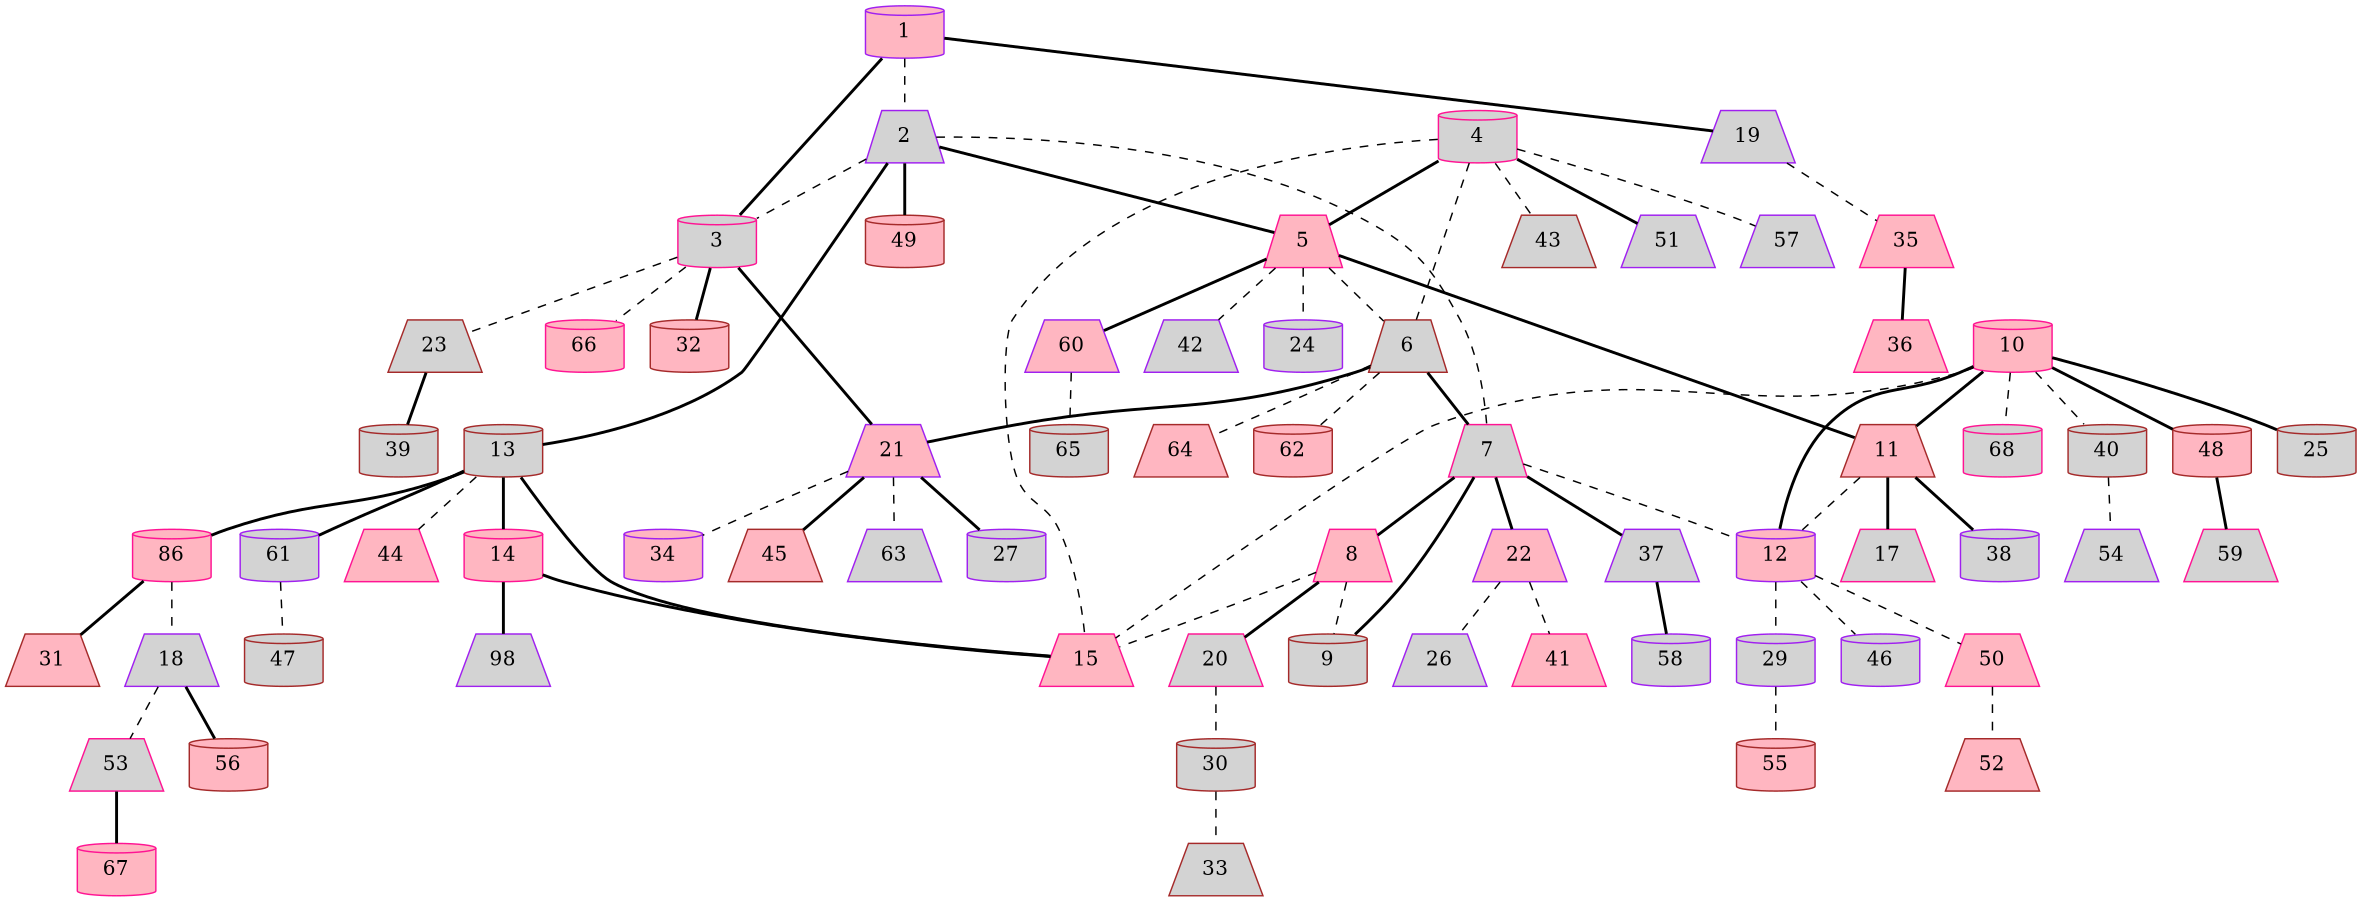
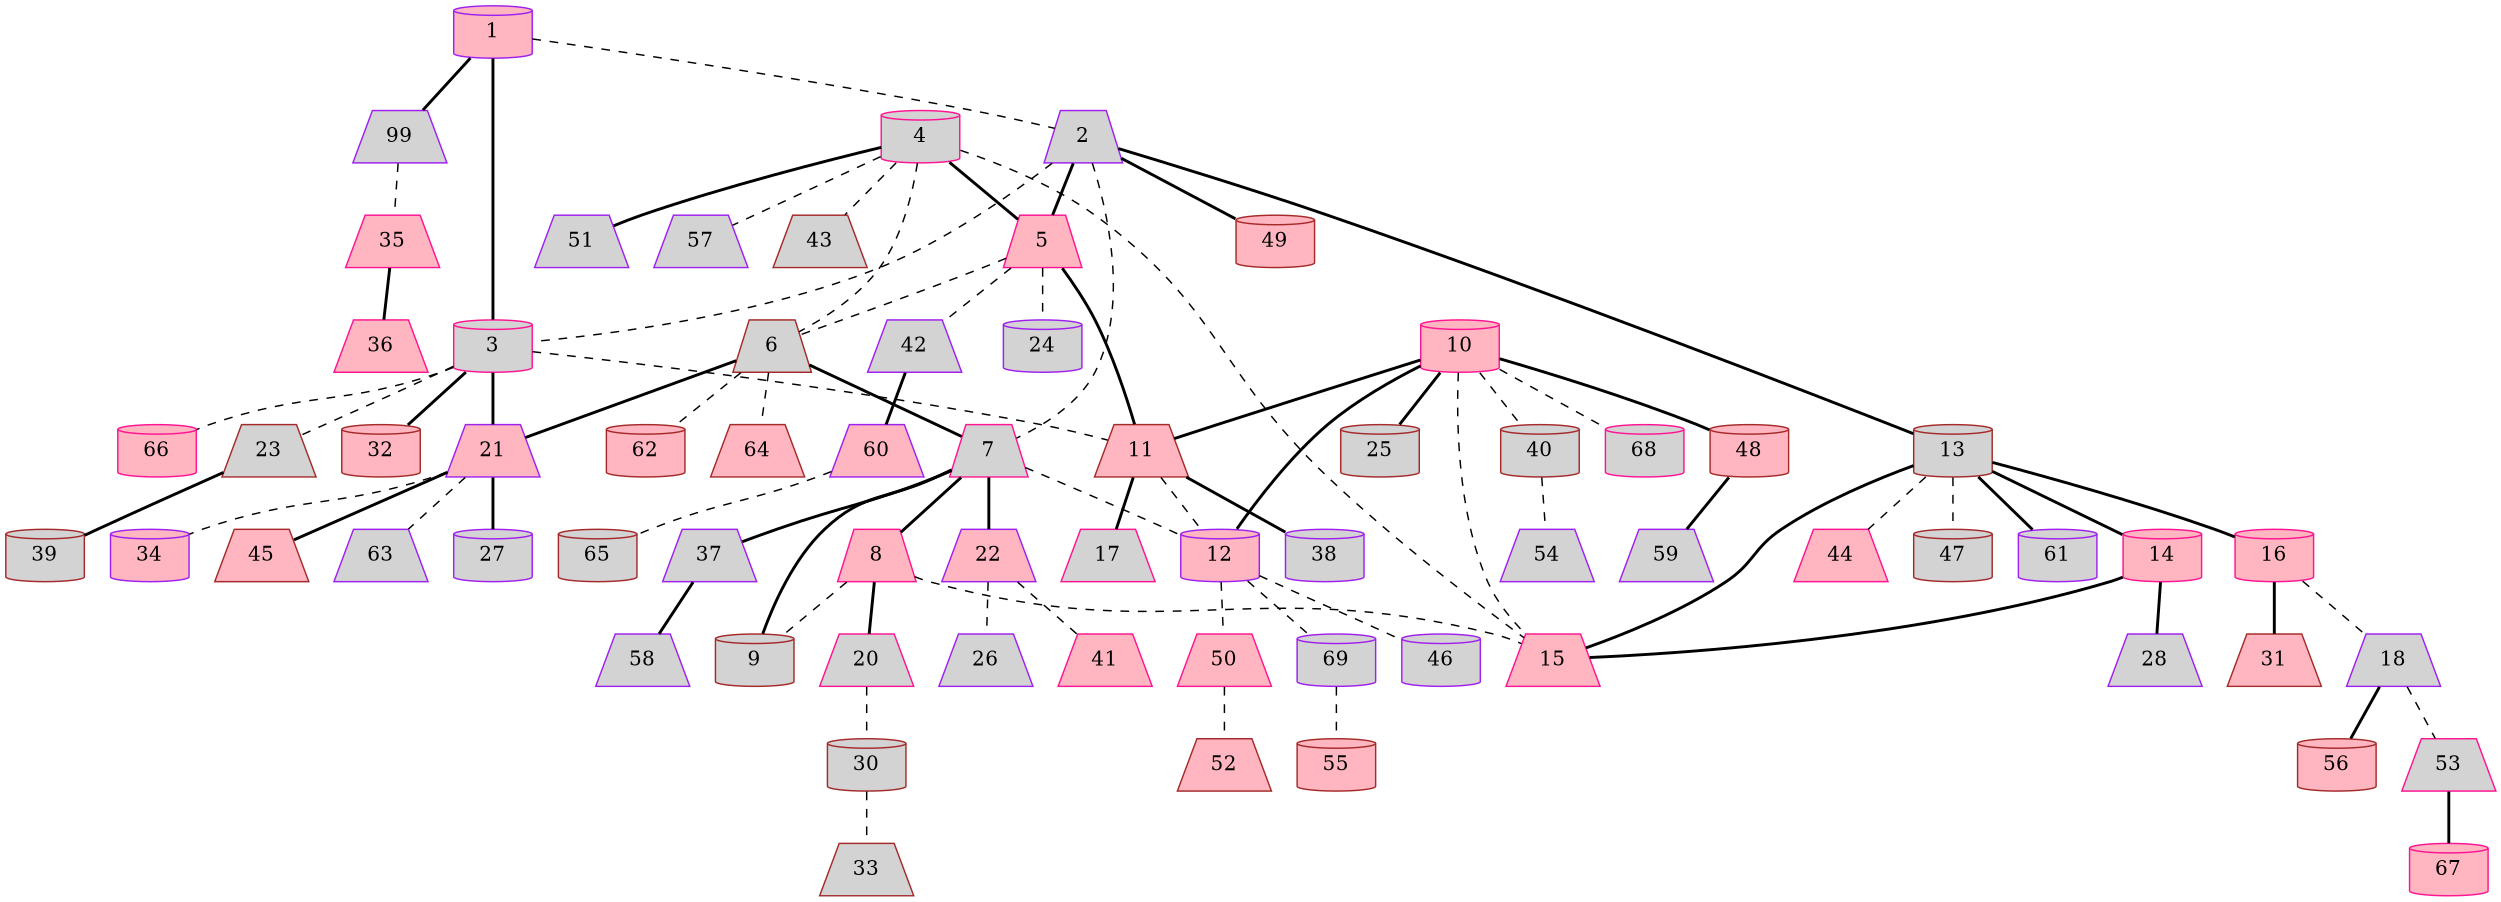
node "19": label "19" -> "99"
edge "5" -- "60": now "42" -- "60"
edge "3" -- "11": added
node "86": label "86" -> "16"
node "59": color deeppink -> purple
edge "61" -- "47": now "13" -- "47"
node "98": label "98" -> "28"
node "58": shape cylinder -> trapezium
node "29": label "29" -> "69"
